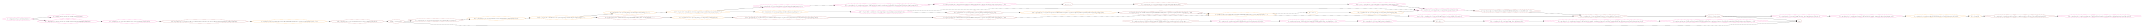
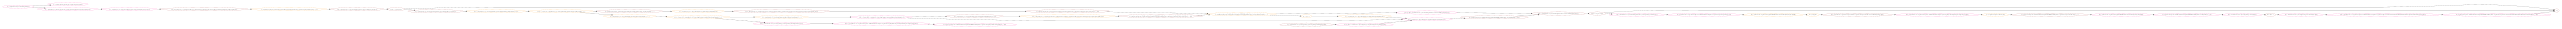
node "$i8 = i9 + 2": removed
node "r7 = (org.threeten.bp.LocalTime) $r6": added
